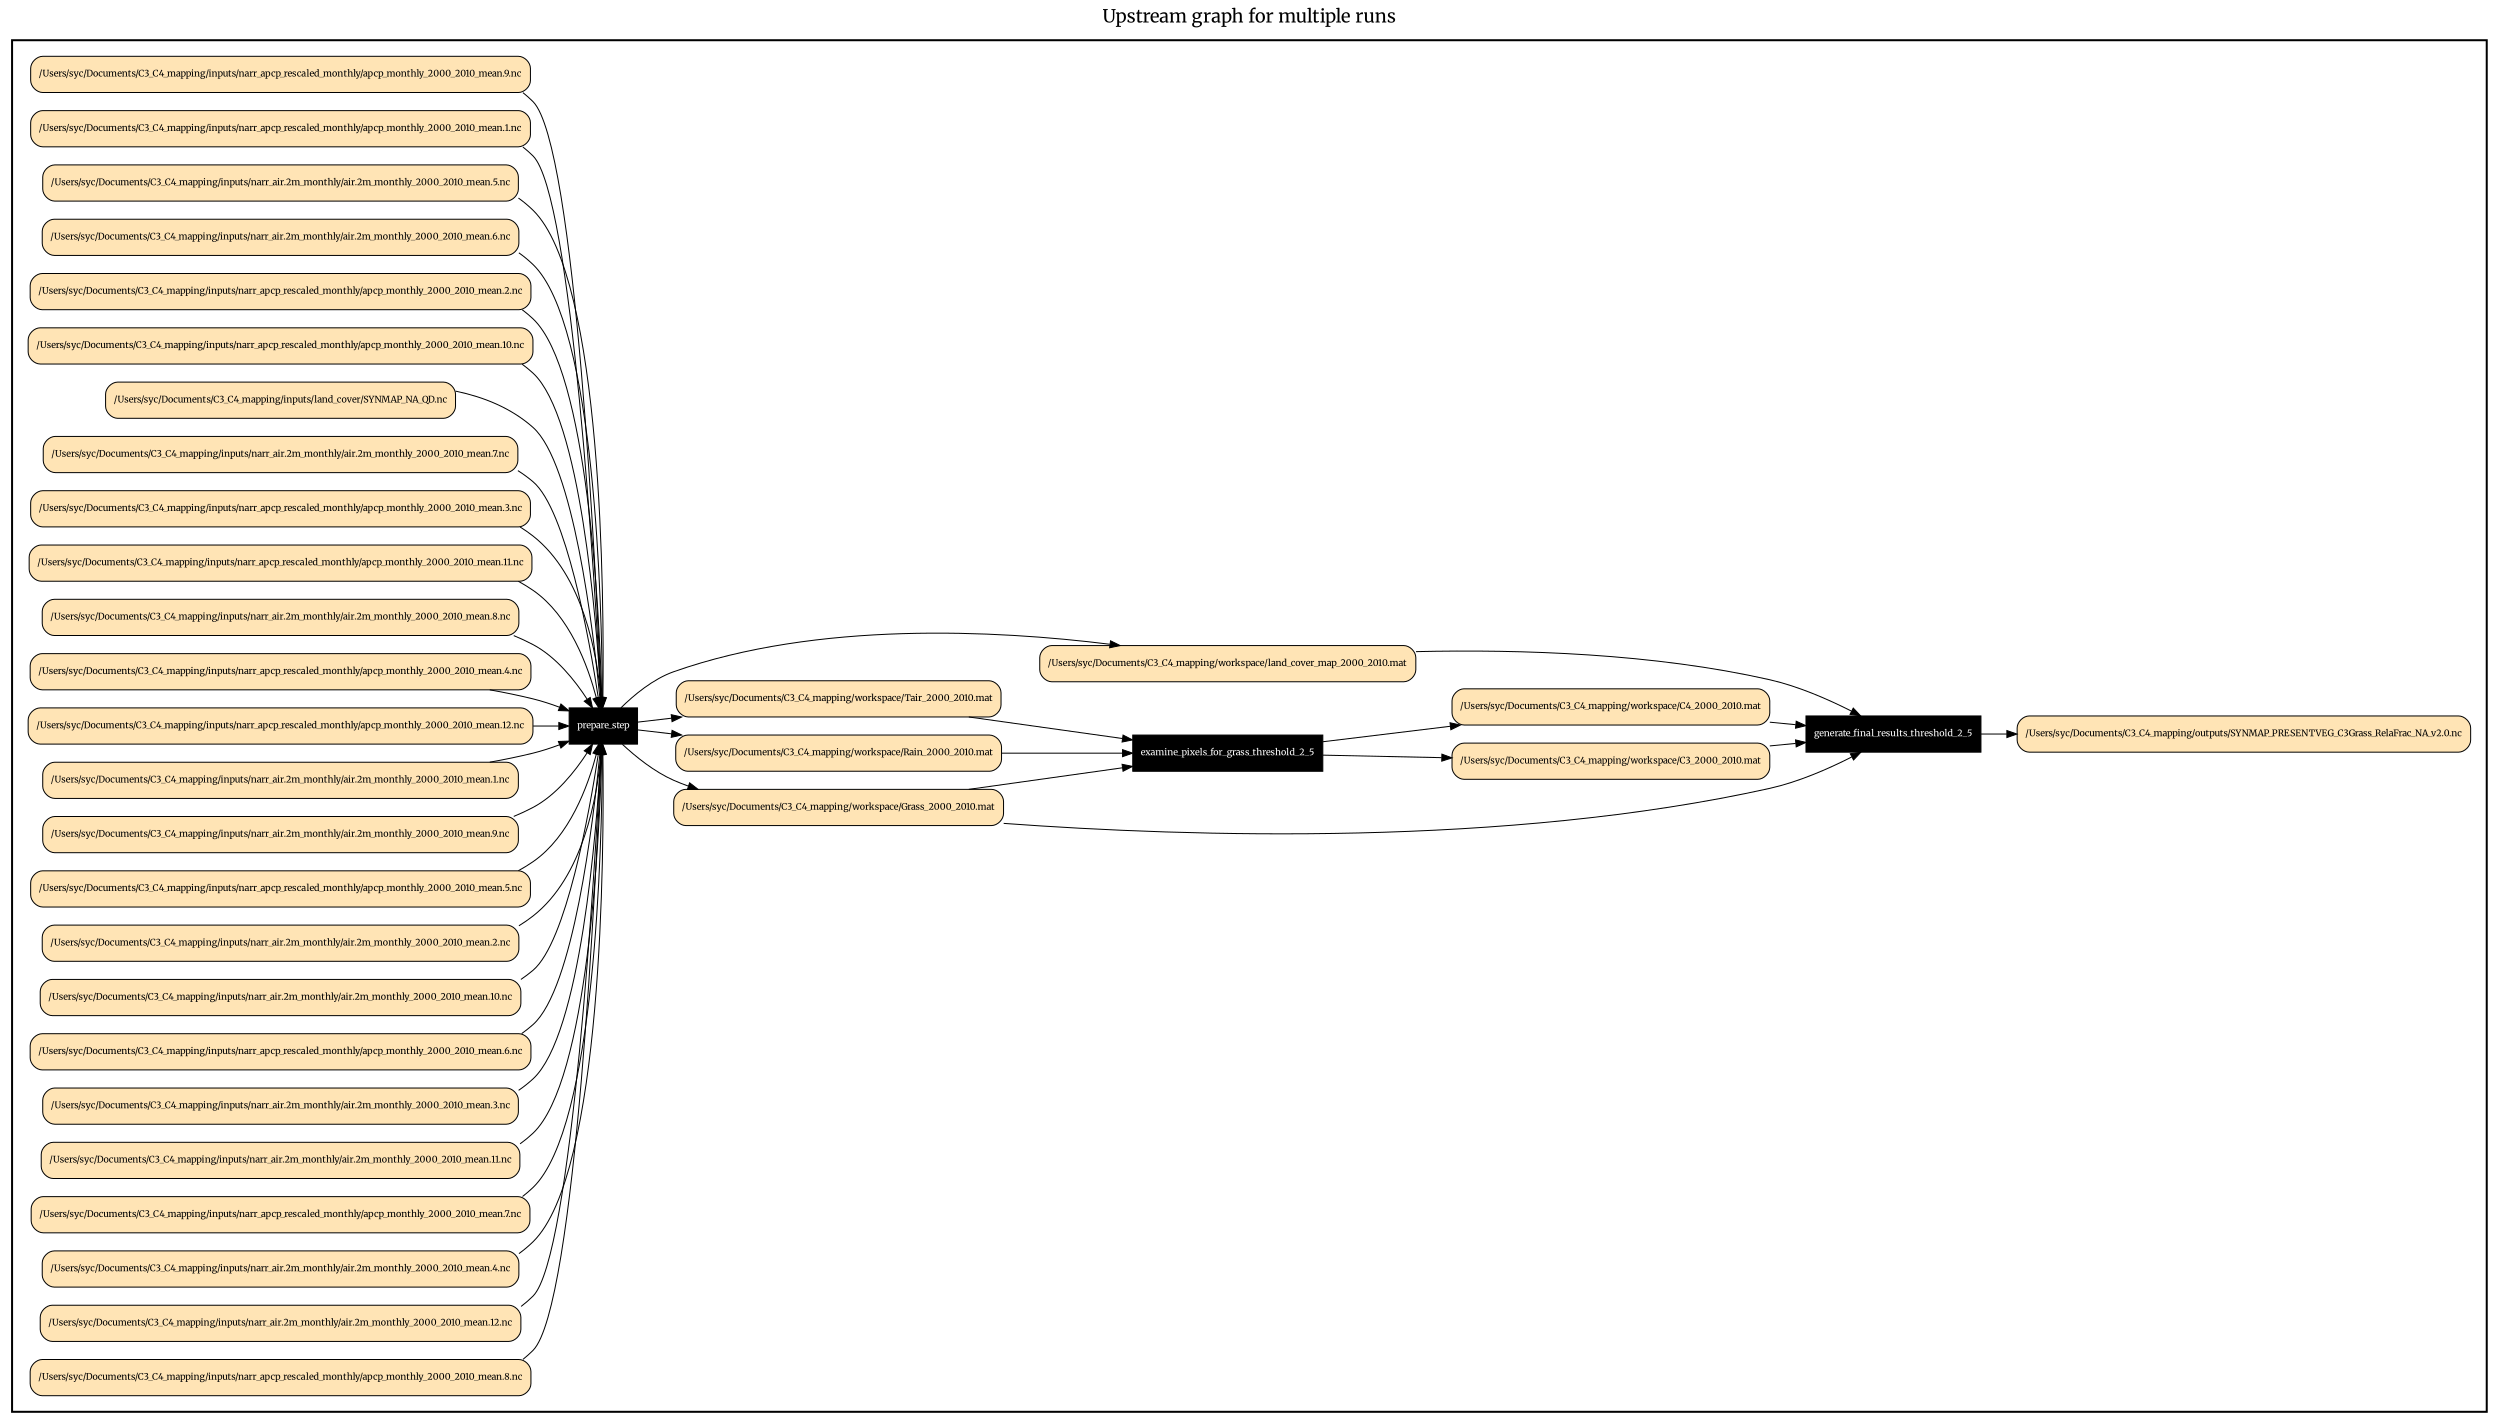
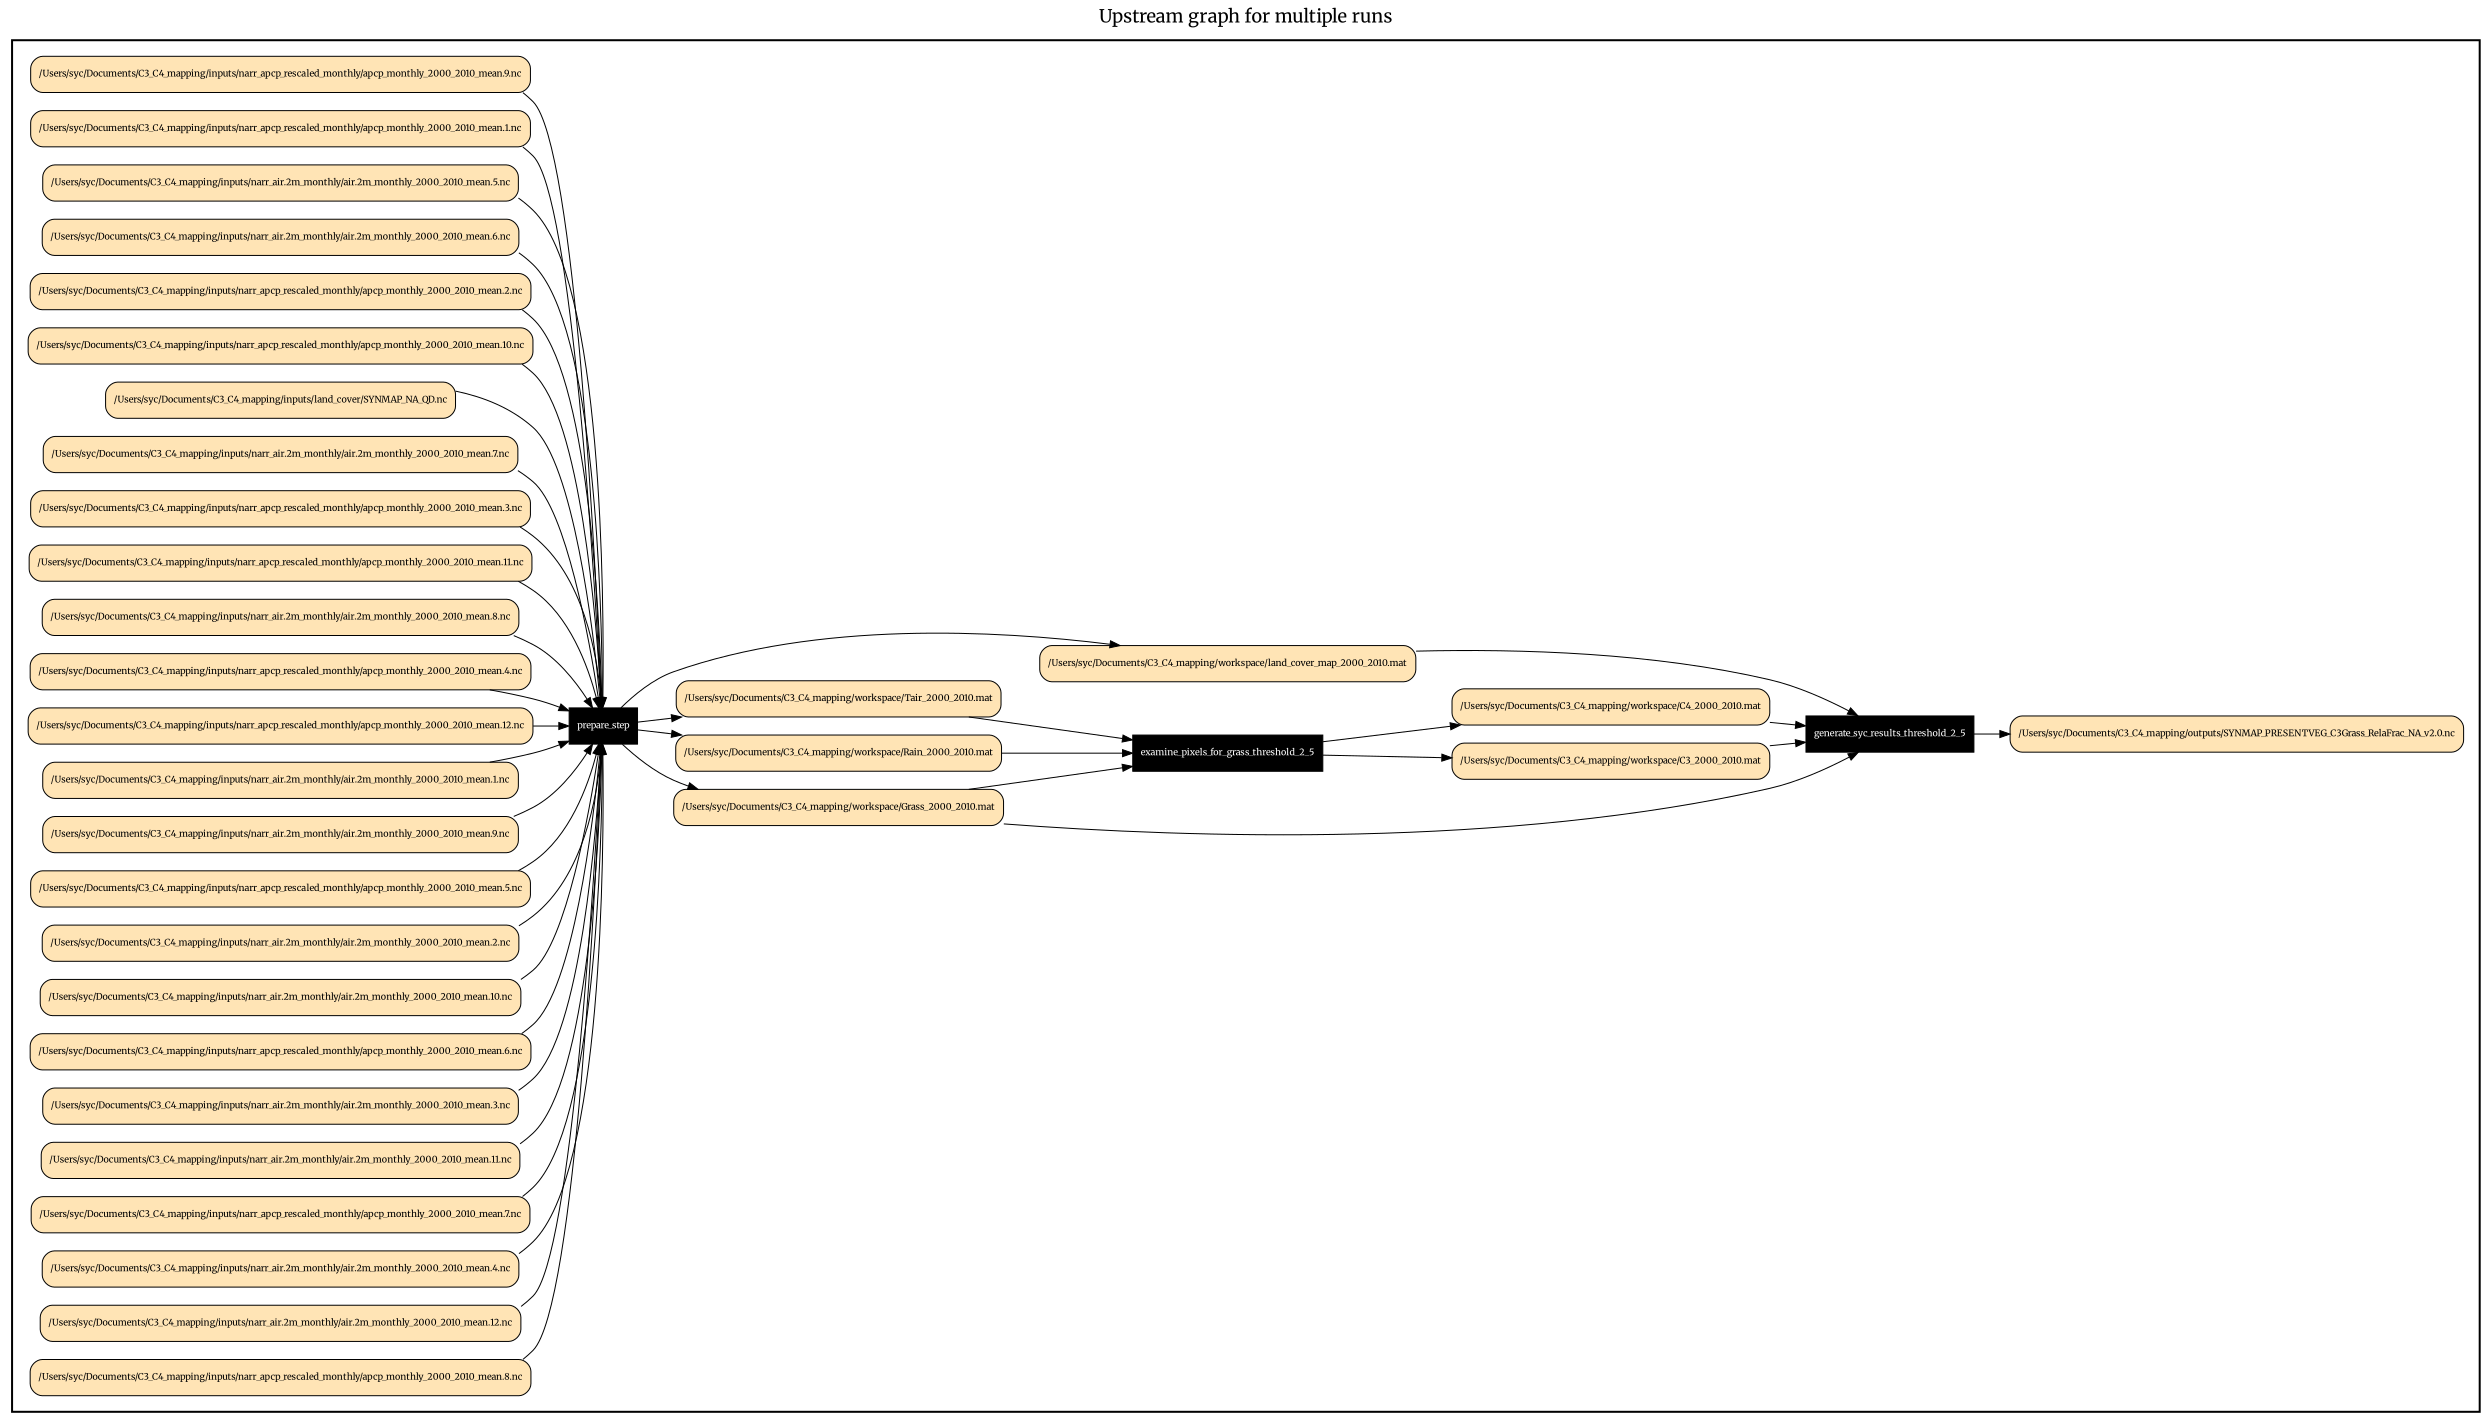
node "generate_final_results_threshold_2_5": label "generate_final_results_threshold_2_5" -> "generate_syc_results_threshold_2_5"
